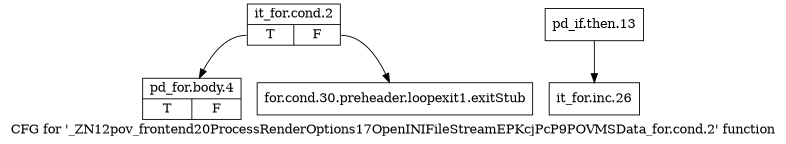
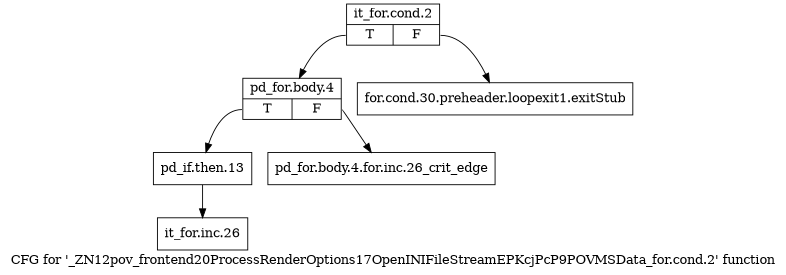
edge "pd_for.body.4" -> "pd_if.then.13": added
node "pd_for.body.4.for.inc.26_crit_edge": added
